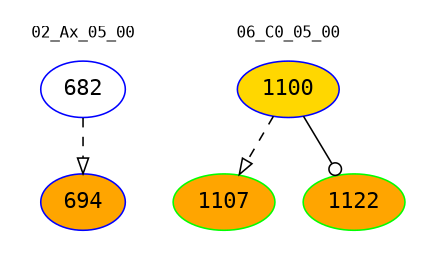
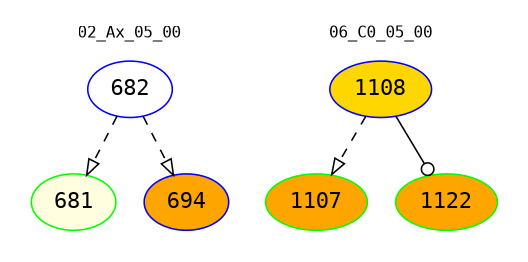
node "1100": label "1100" -> "1108"
node "681": added
